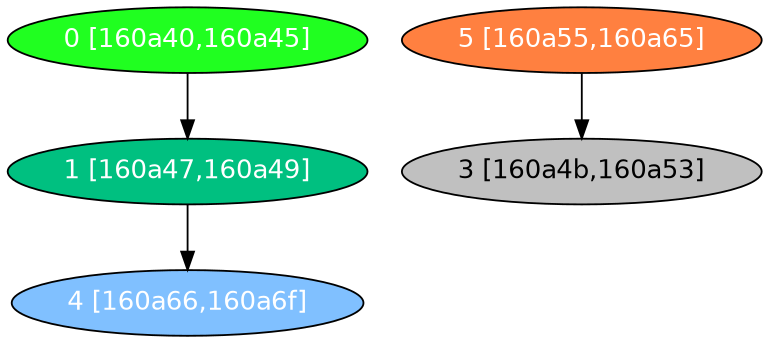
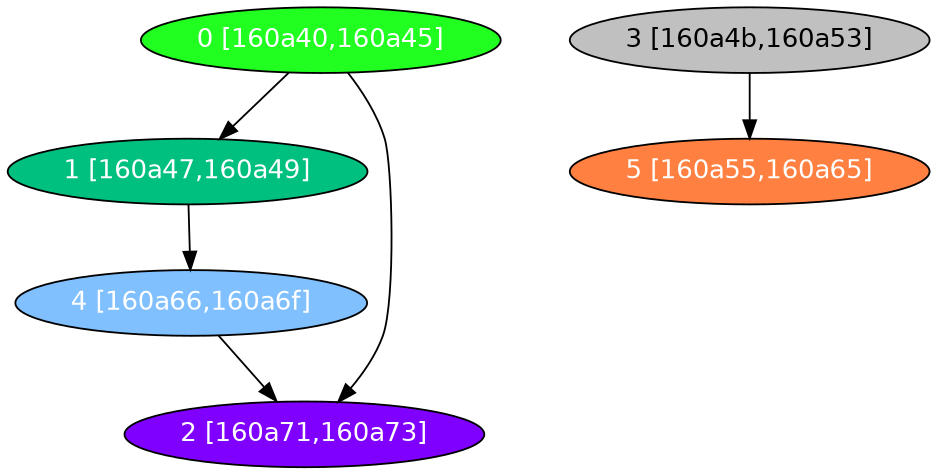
edge "5 [160a55,160a65]" -> "3 [160a4b,160a53]": reversed
node "2 [160a71,160a73]": added
